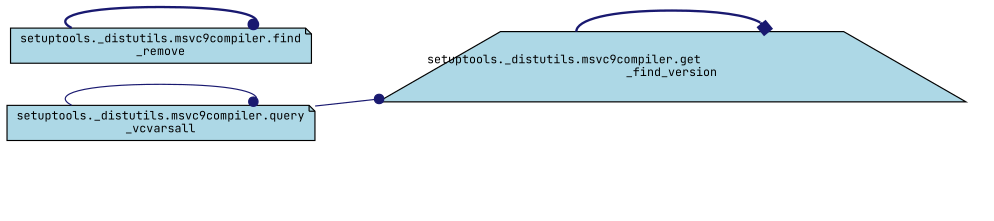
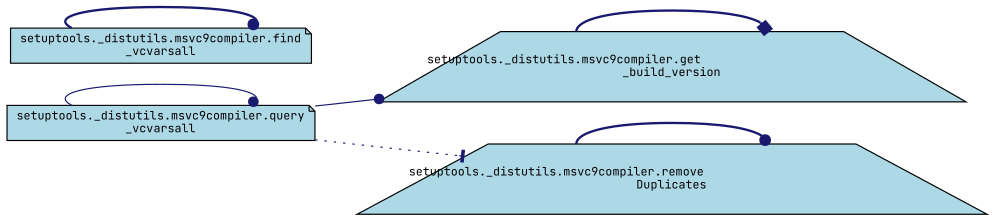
node "setuptools._distutils.msvc9compiler.find _remove": label "setuptools._distutils.msvc9compiler.find _remove" -> "setuptools._distutils.msvc9compiler.find _vcvarsall"
node "setuptools._distutils.msvc9compiler.get _find_version": label "setuptools._distutils.msvc9compiler.get _find_version" -> "setuptools._distutils.msvc9compiler.get _build_version"
node "setuptools._distutils.msvc9compiler.remove Duplicates": added
